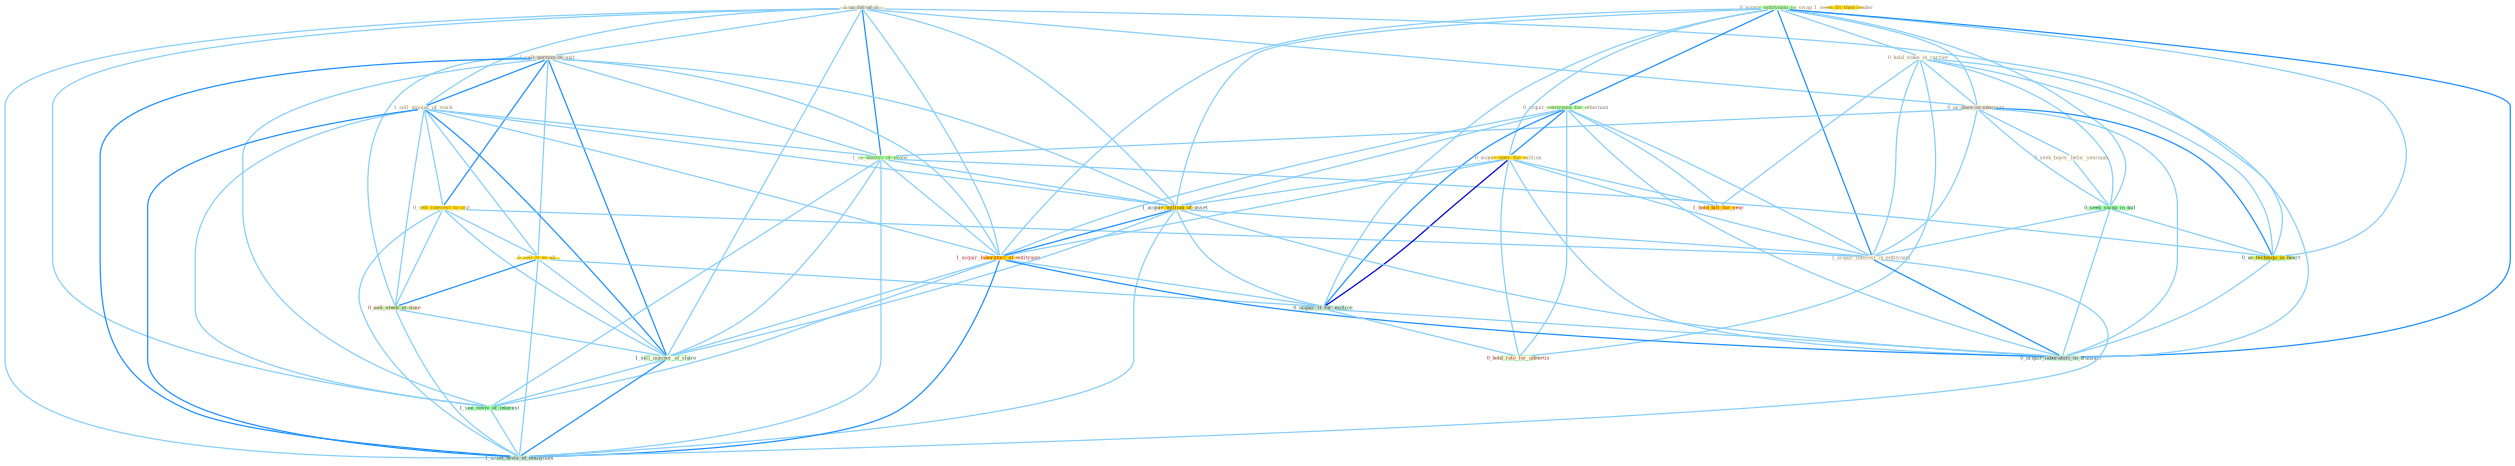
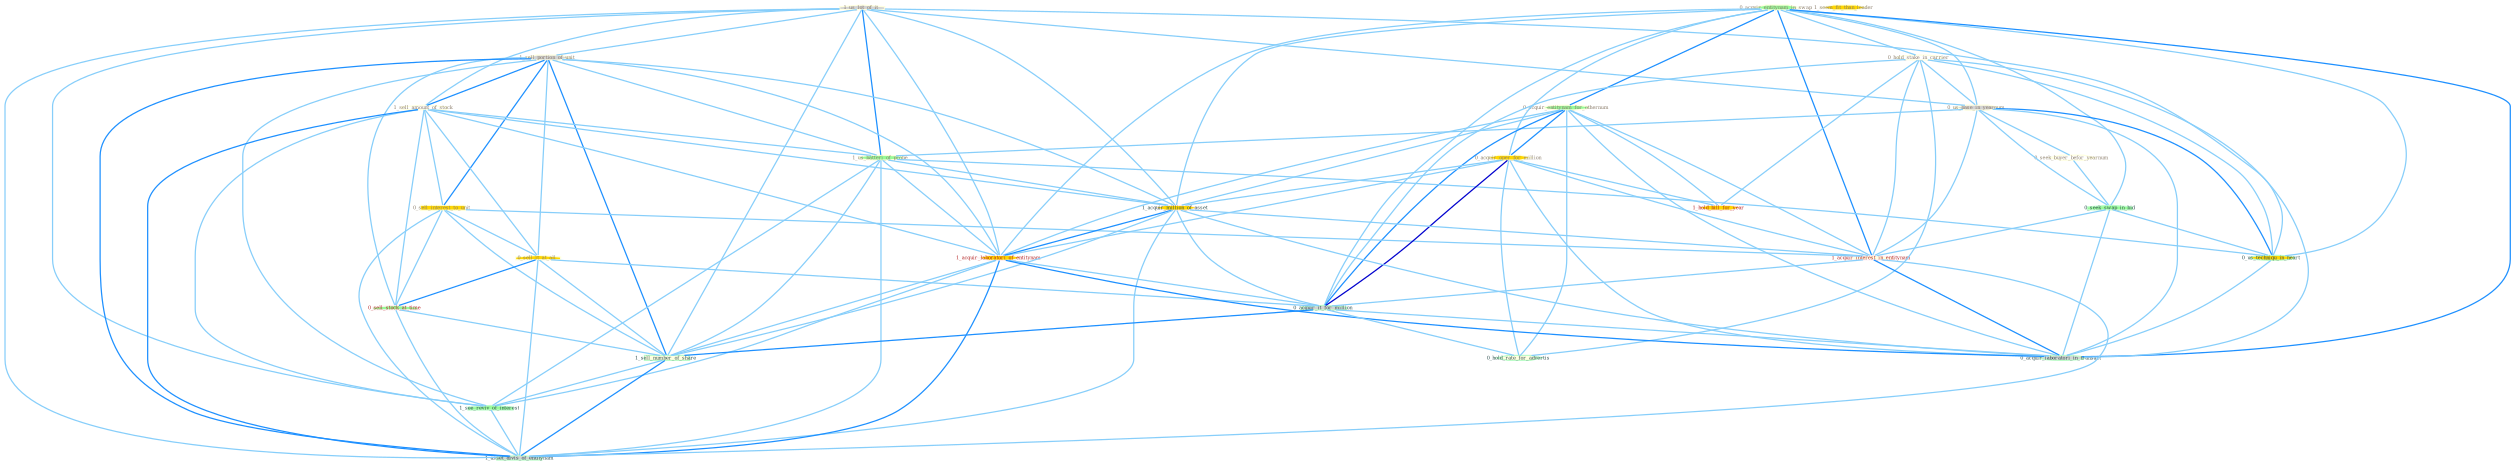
edge "0_hold_stake_in_carrier" -- "0_seek_swap_in_bid": now "0_hold_stake_in_carrier" -- "0_acquir_it_for_million"
edge "1_sell_amount_of_stock" -- "1_sell_number_of_share": now "0_acquir_it_for_million" -- "1_sell_number_of_share"
node "1_acquir_interest_in_entitynam": fontcolor #8b7d6b -> #b22222
edge "1_acquir_interest_in_entitynam" -- "0_acquir_it_for_million": added
node "0_hold_rate_for_advertis": fontcolor #b22222 -> #2f4f4f
